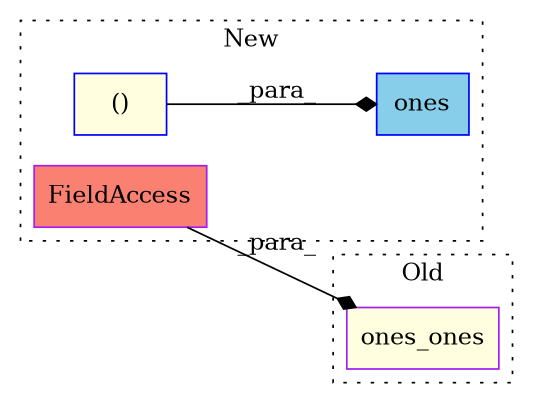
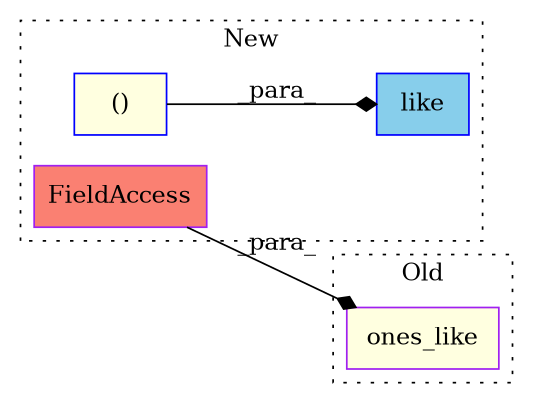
node "ones": label "ones" -> "like"
node "ones_ones": label "ones_ones" -> "ones_like"
